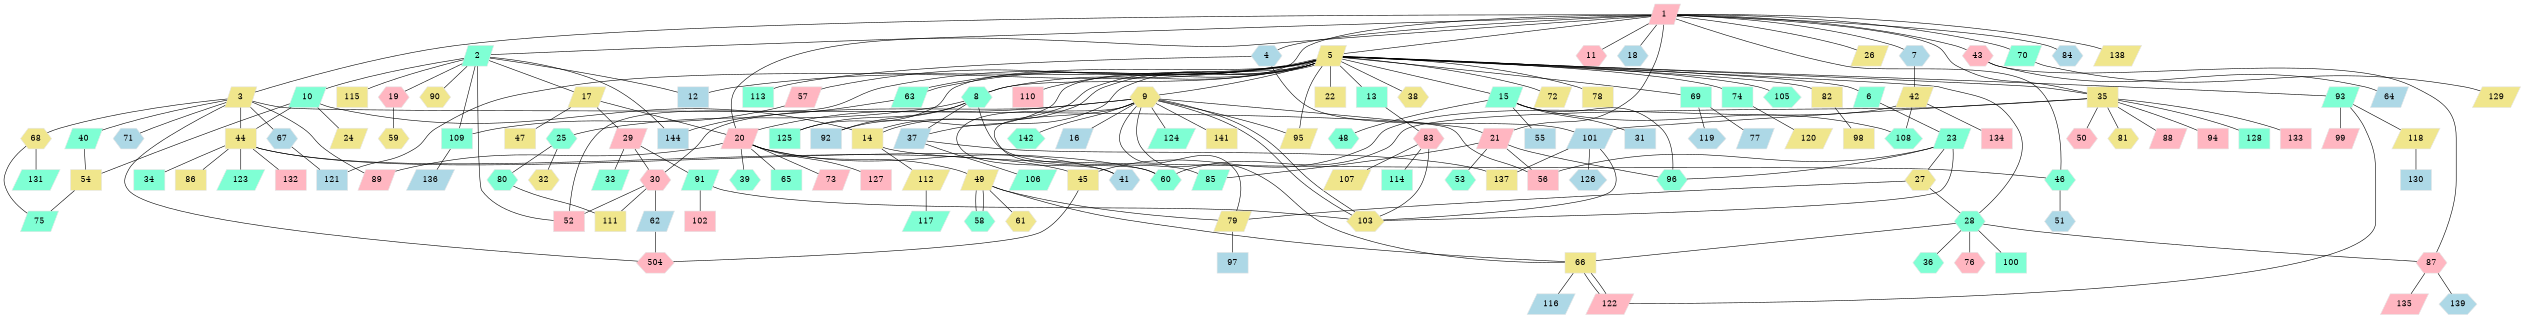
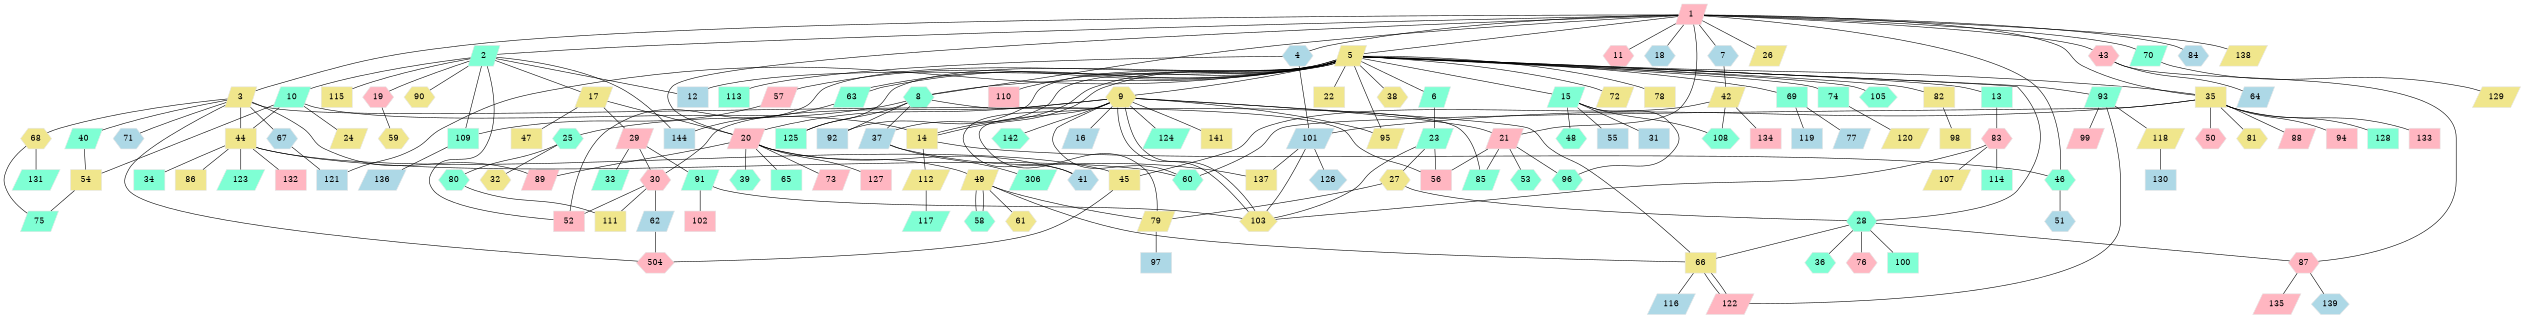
node "119": shape hexagon -> box
edge "23" -- "96": removed
node "106": label "106" -> "306"
